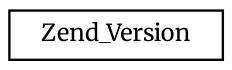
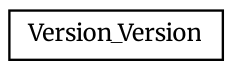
node "Zend_Version": label "Zend_Version" -> "Version_Version"
